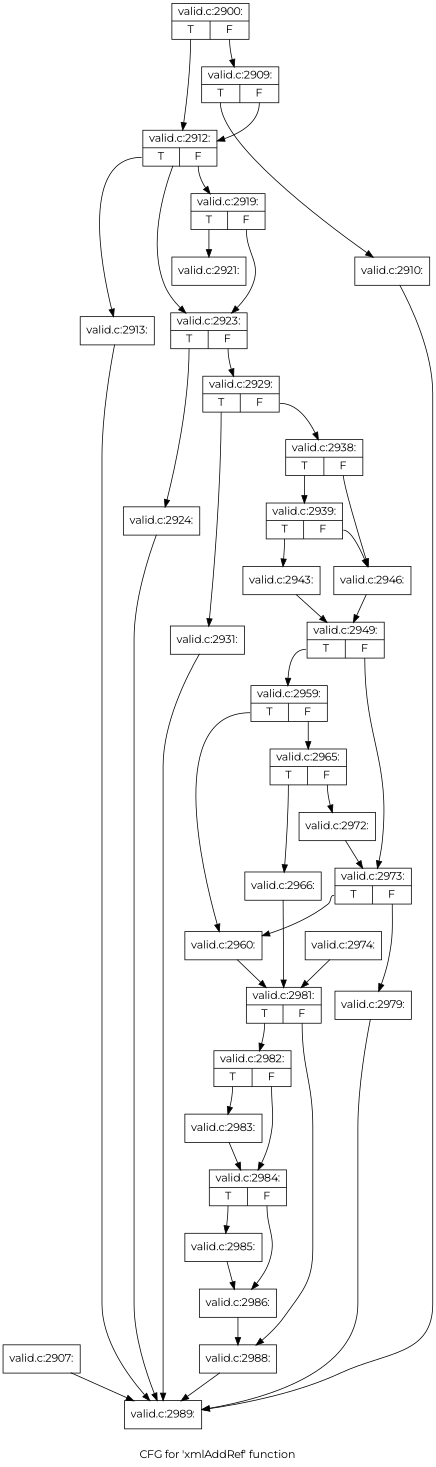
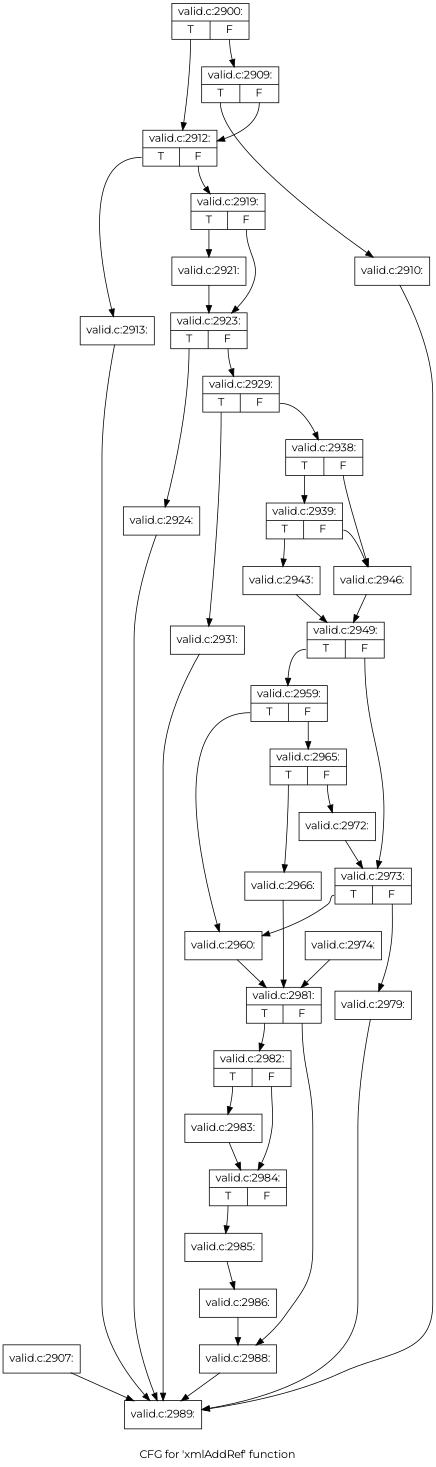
edge "valid.c:2912:" -> "valid.c:2923:": now "valid.c:2921:" -> "valid.c:2923:"
edge "valid.c:2984:" -> "valid.c:2986:": removed
